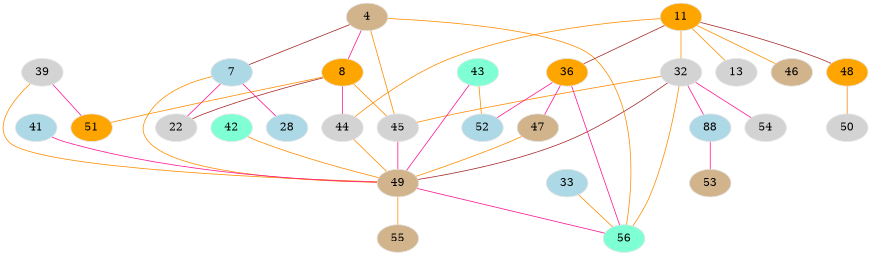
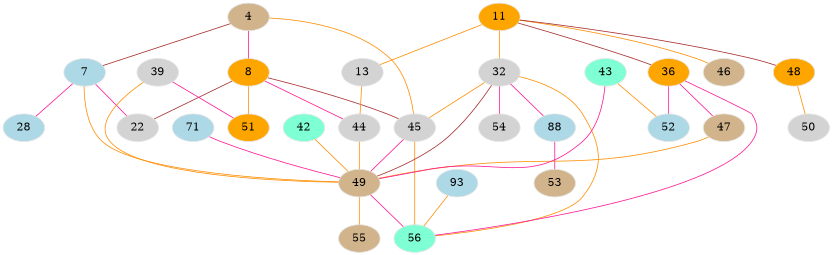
edge "11" -- "44": now "13" -- "44"
edge "4" -- "56": now "45" -- "56"
edge "8" -- "45": color darkorange -> brown
node "41": label "41" -> "71"
node "33": label "33" -> "93"
